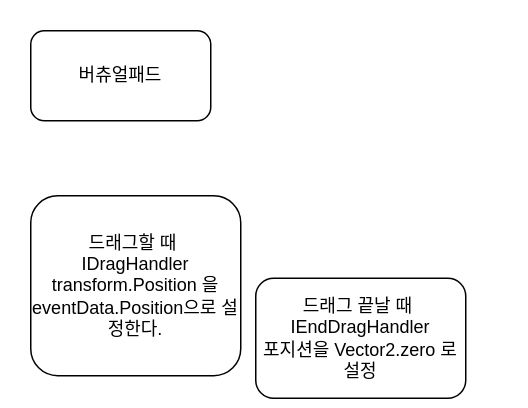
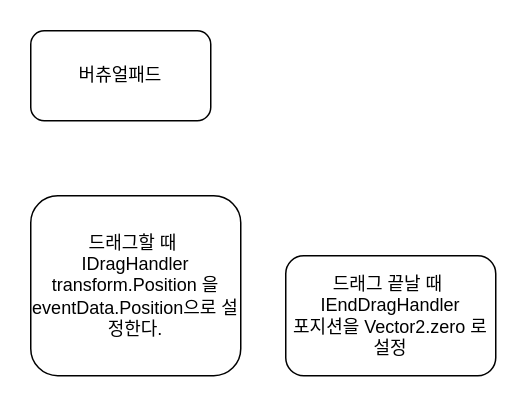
node "드래그 끝날 때 IEndDragHandler 포지션을 Vector2.zero 로 설정": moved (361, 338) -> (391, 316)
